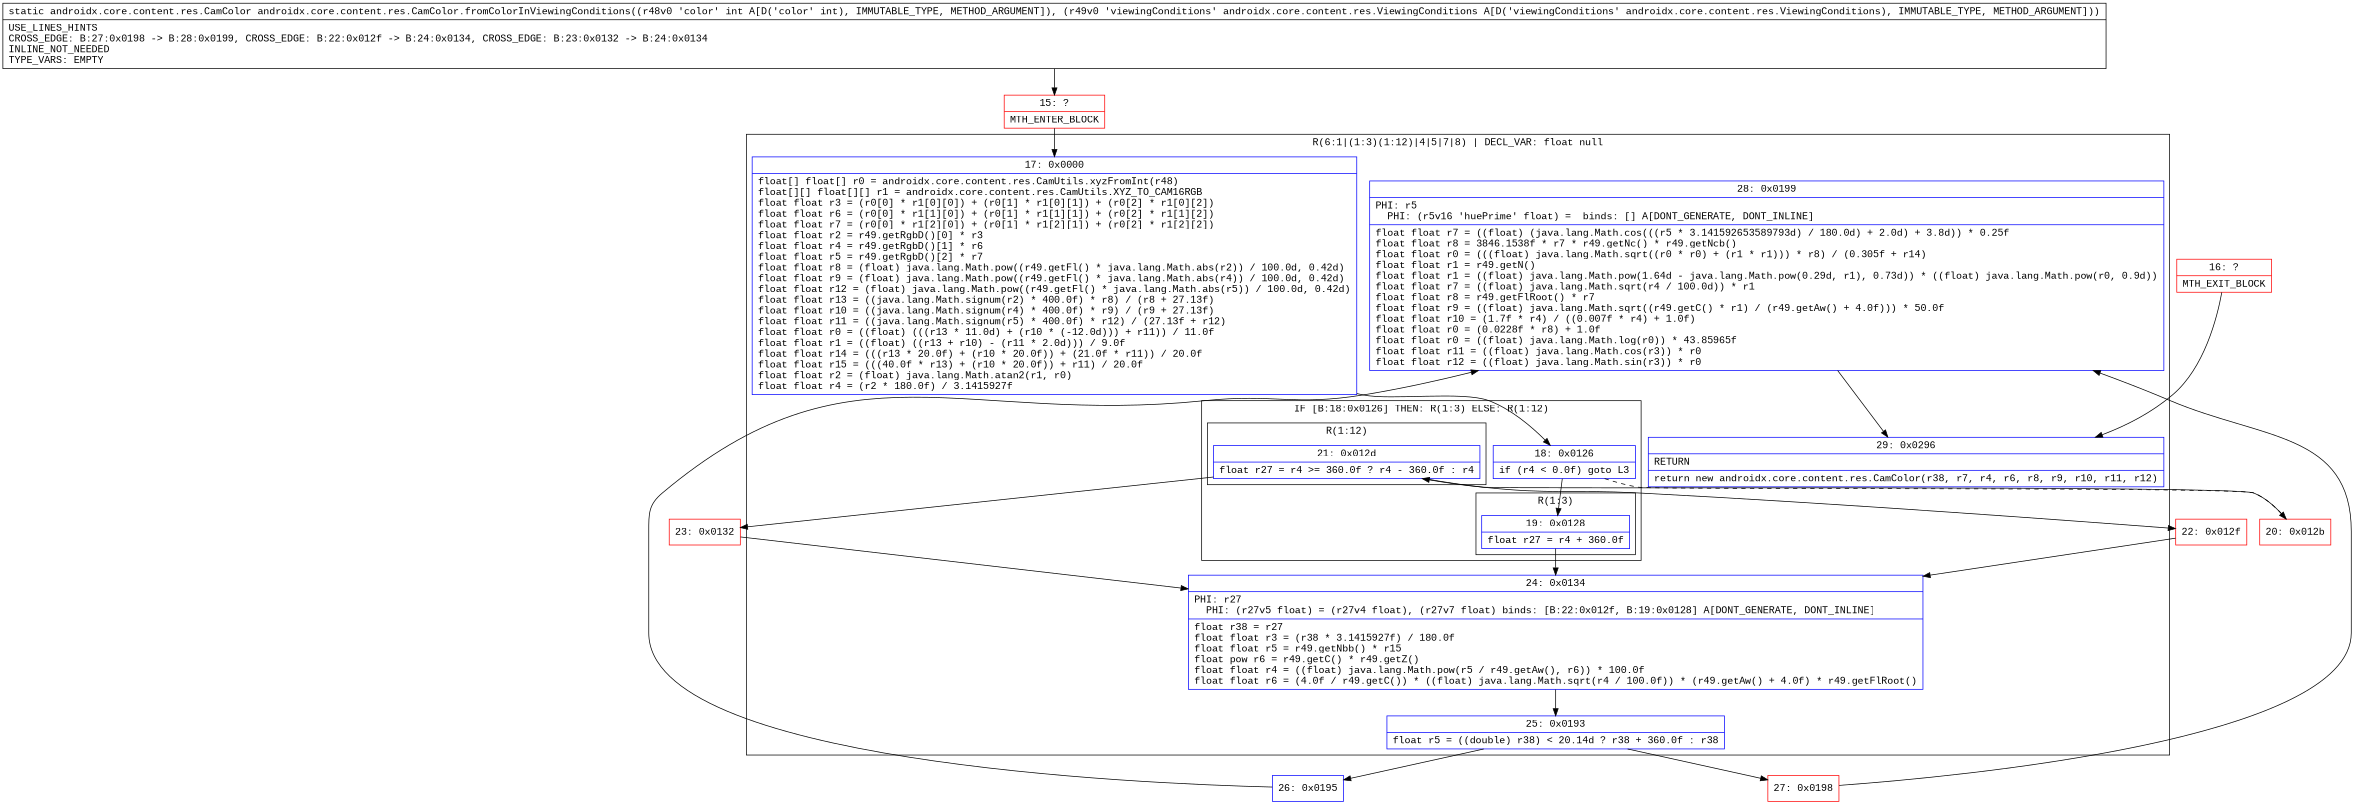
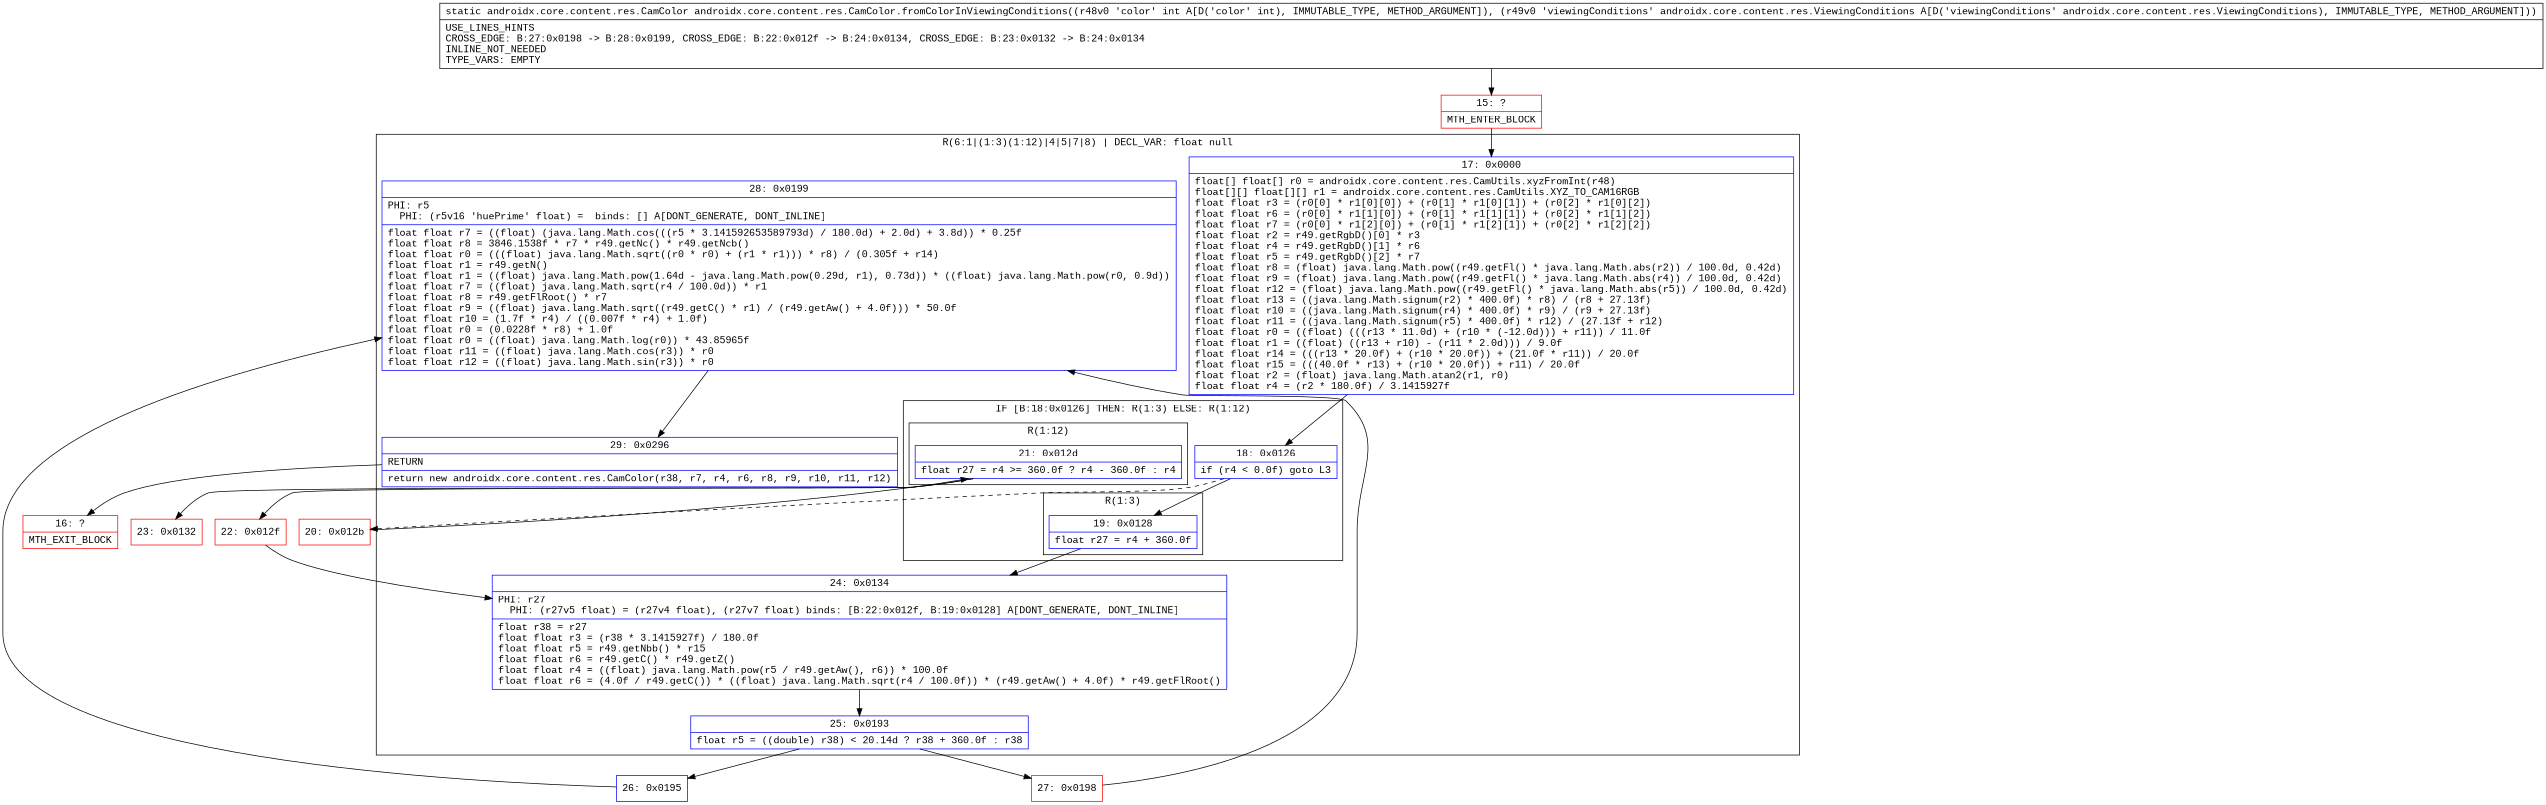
edge "16: ?" -> "29: 0x0296": reversed
edge "23: 0x0132" -> "24: 0x0134": removed
node "24: 0x0134": text "float pow r6 = r49.getC() * r49.getZ()" -> "float float r6 = r49.getC() * r49.getZ()"
